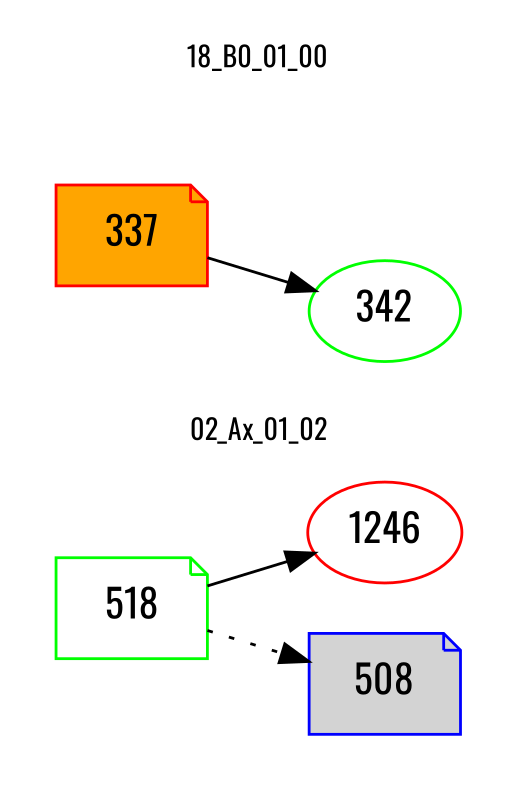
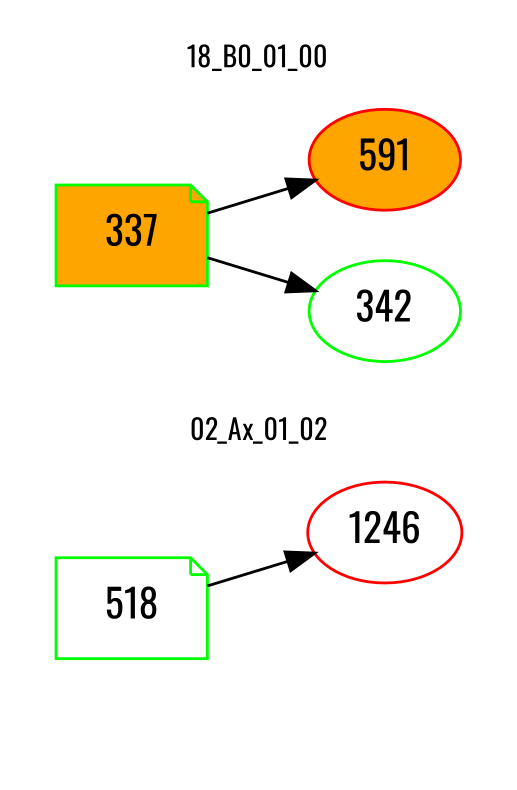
node "591": added
node "337": color red -> green
node "508": removed
